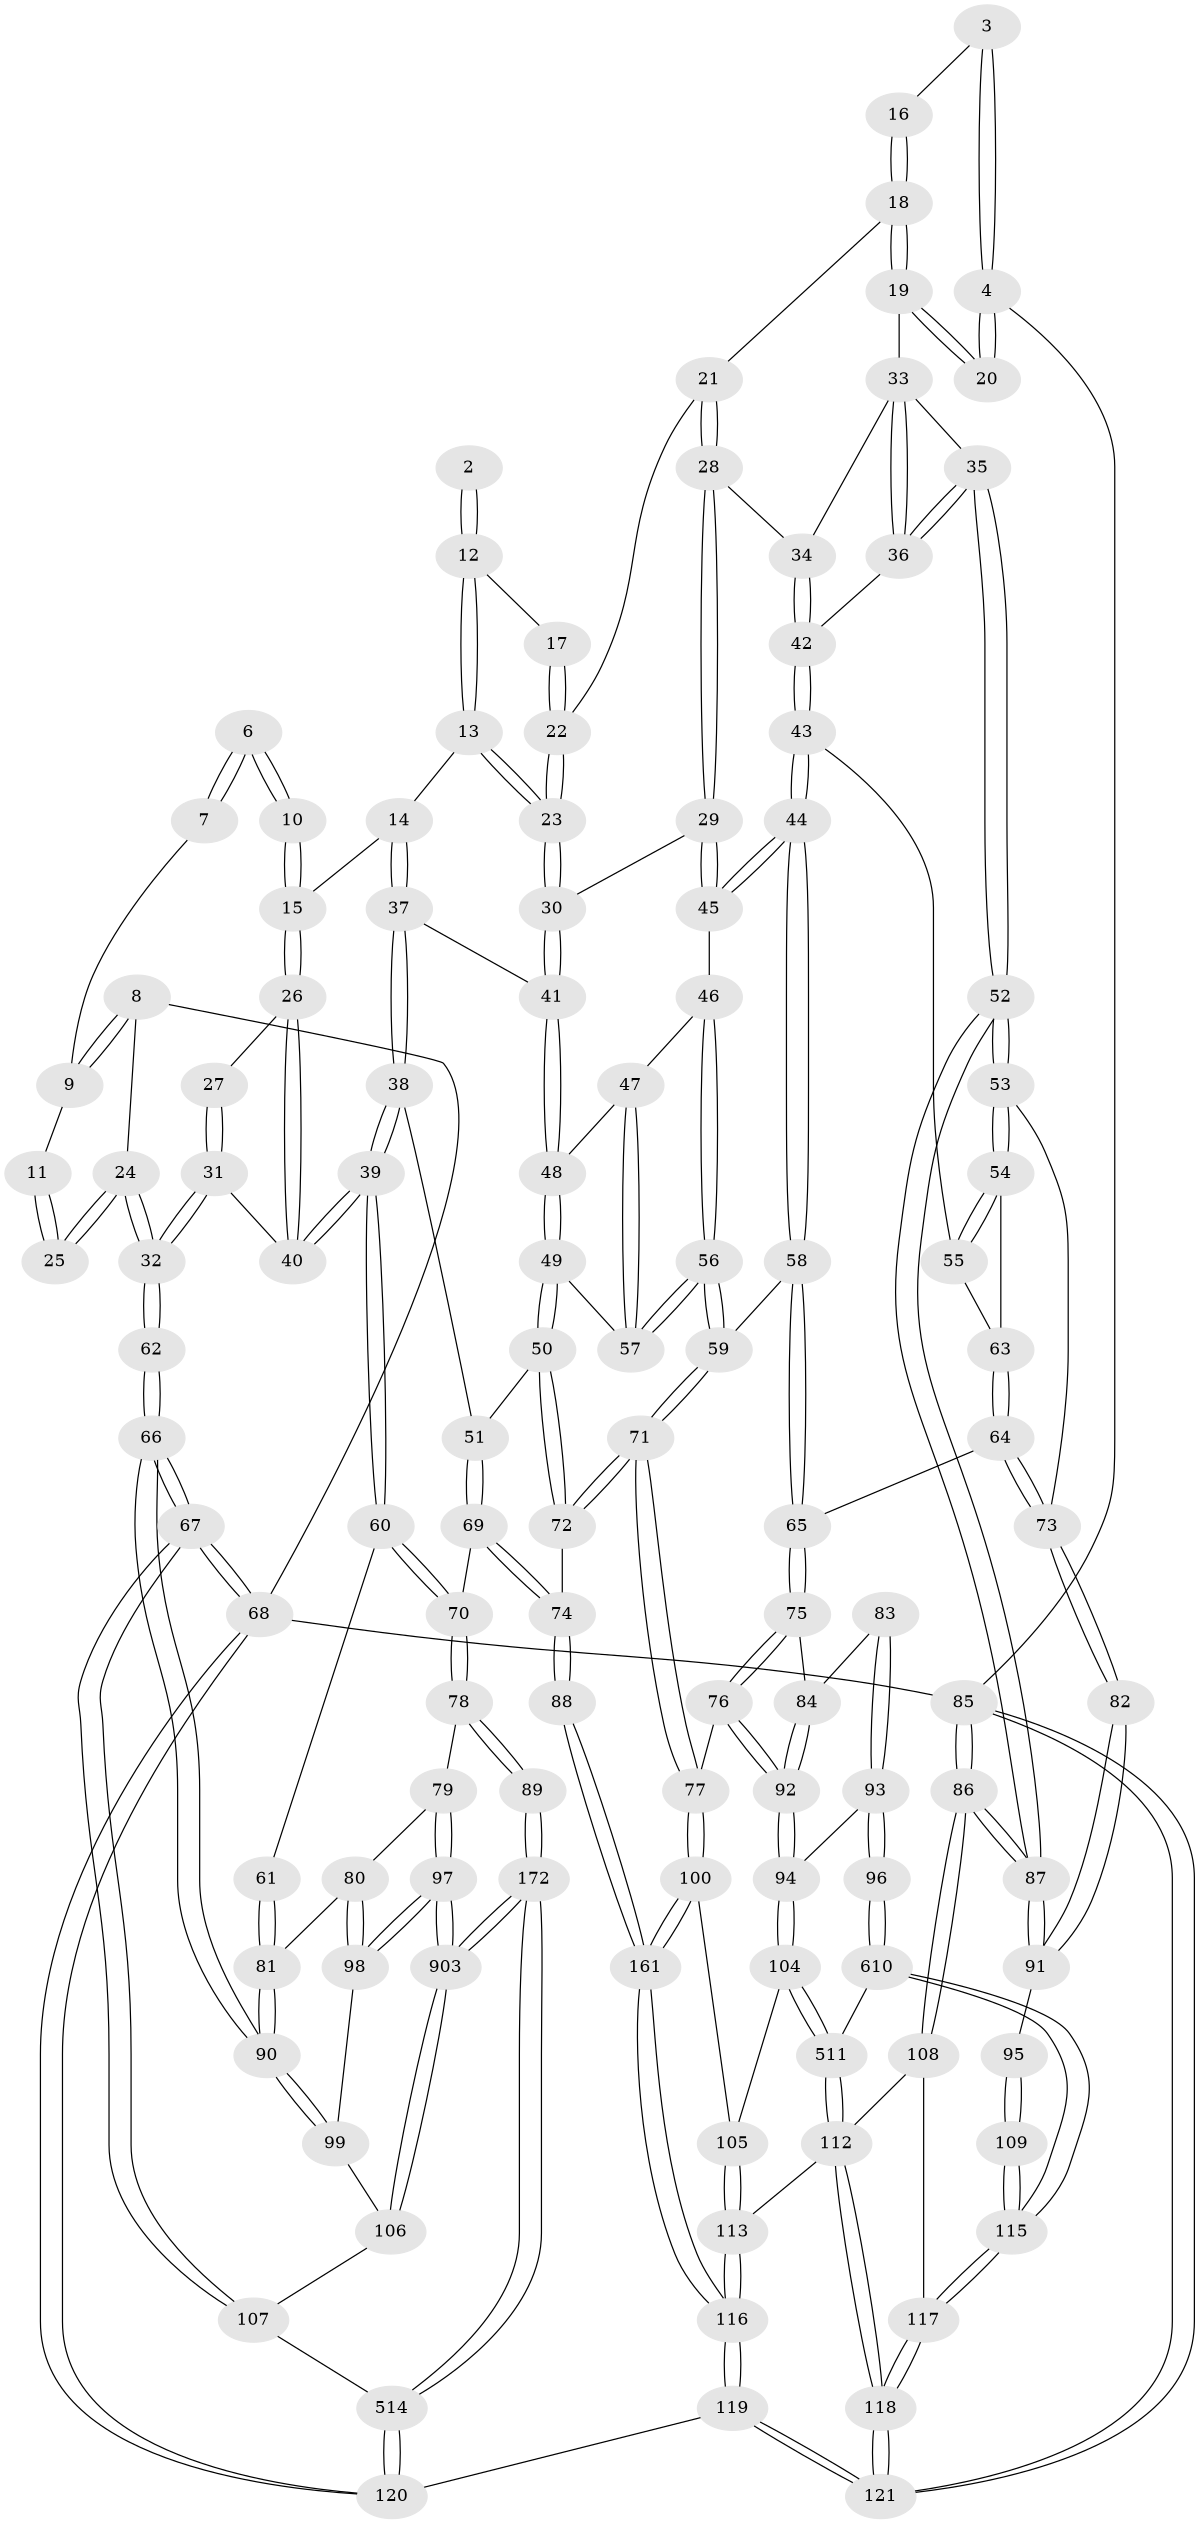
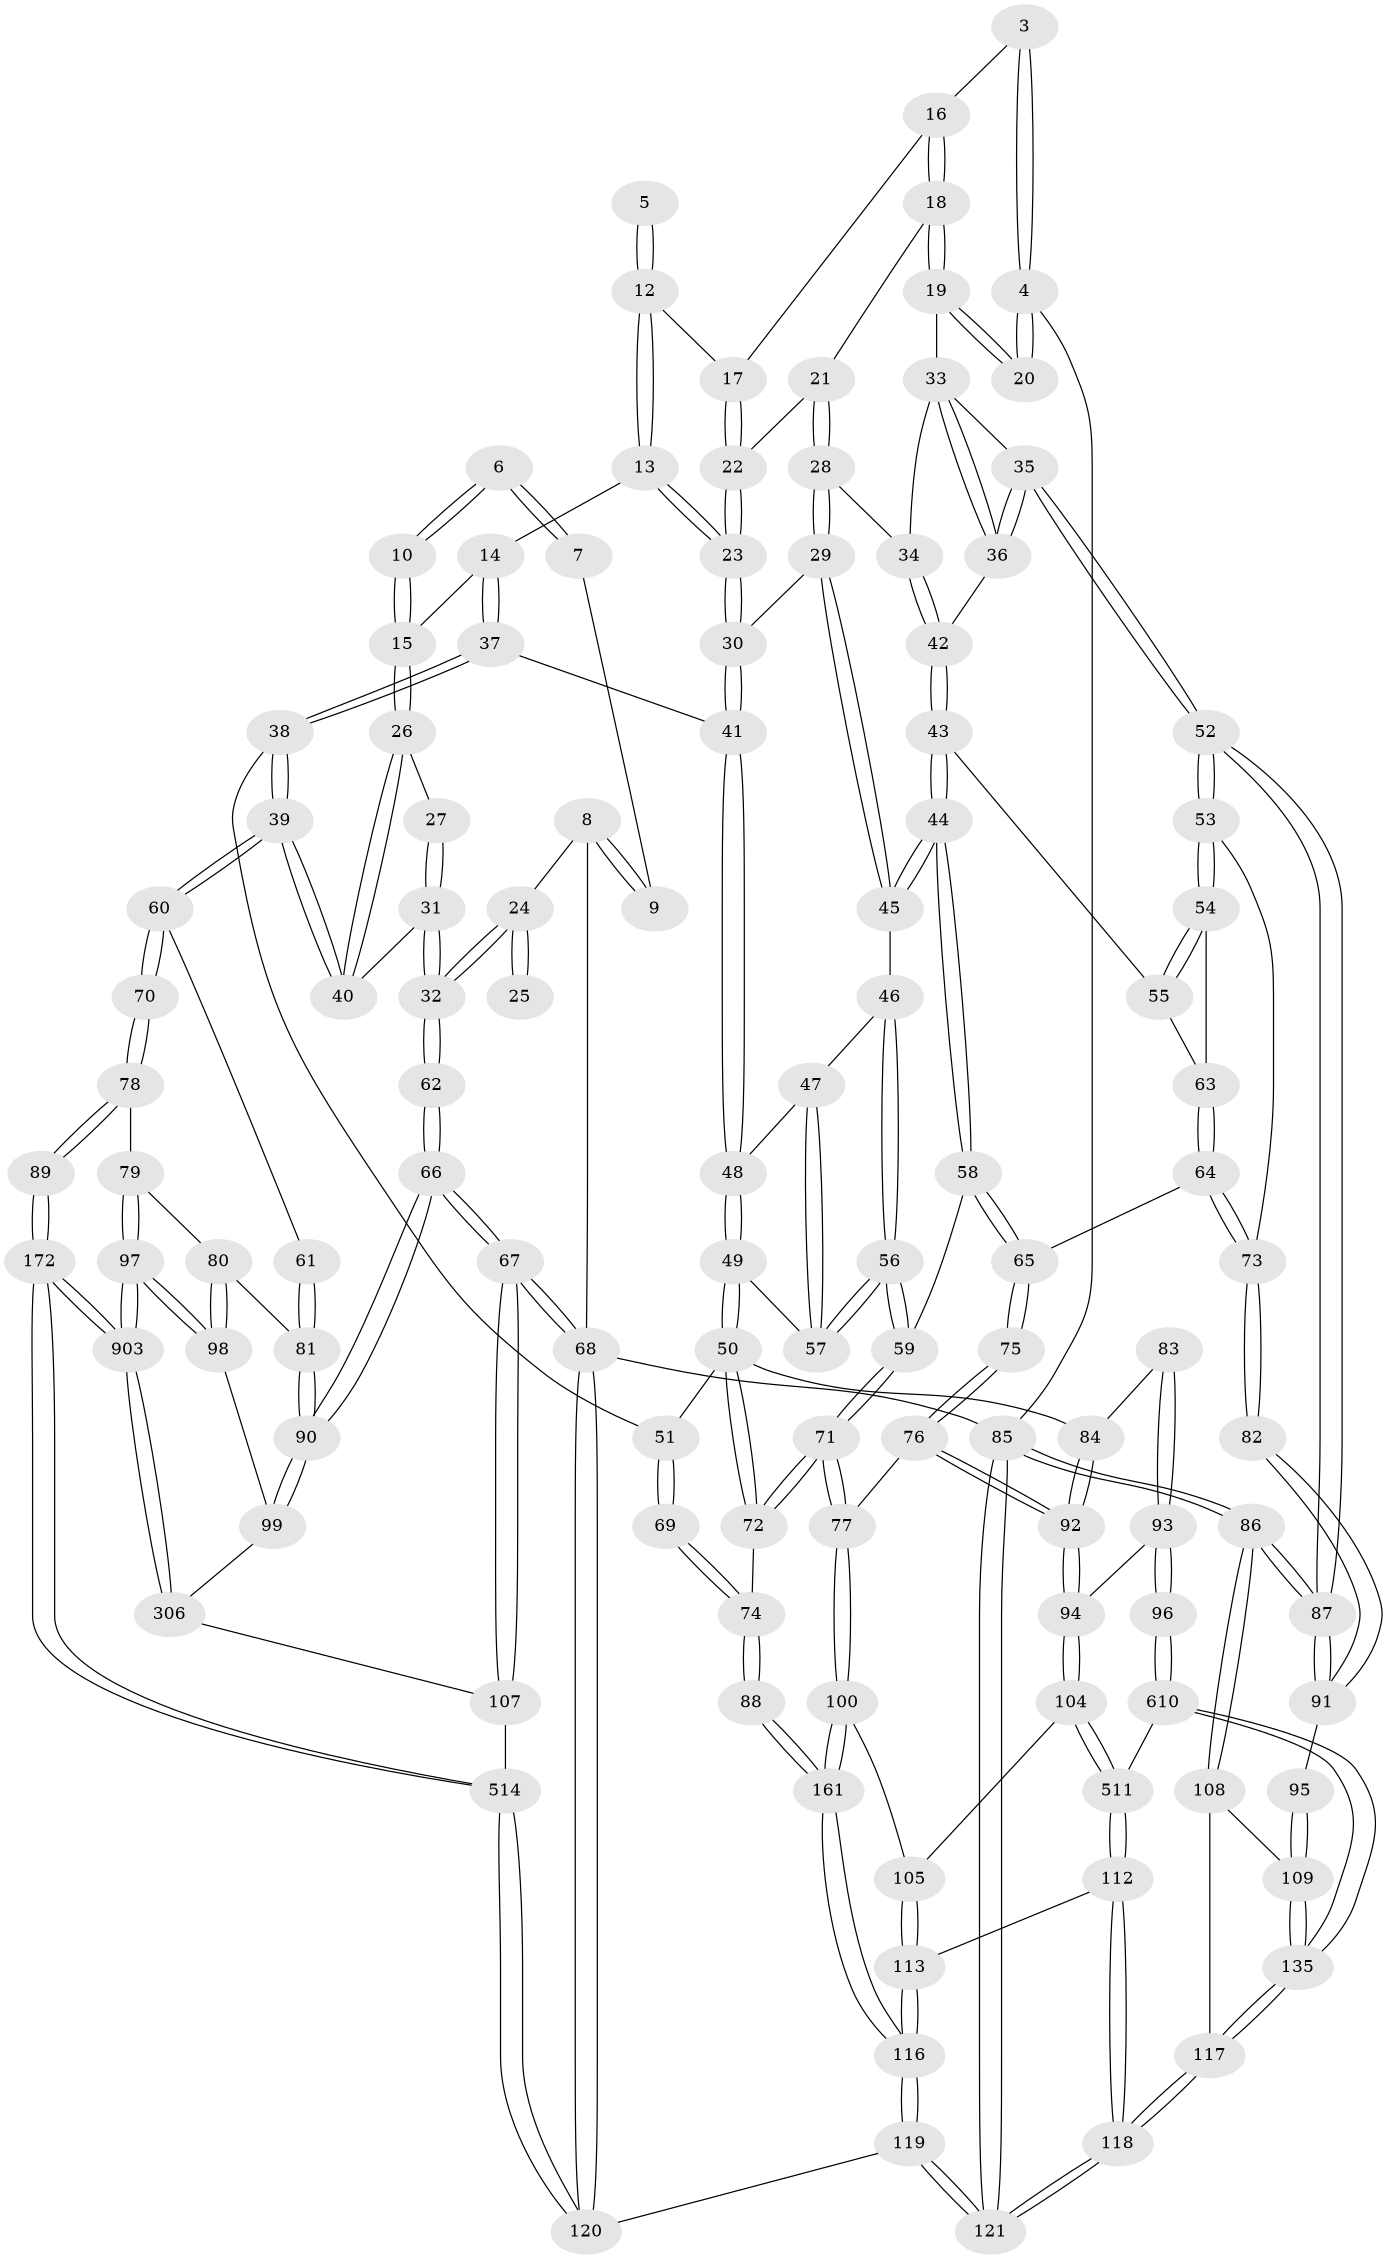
edge "16" -- "17": added
node "2": label "2" -> "5"
node "11": removed
edge "69" -- "70": removed
edge "75" -- "84": now "50" -- "84"
edge "108" -- "112": now "108" -- "109"
node "106": label "106" -> "306"
node "115": label "115" -> "135"
